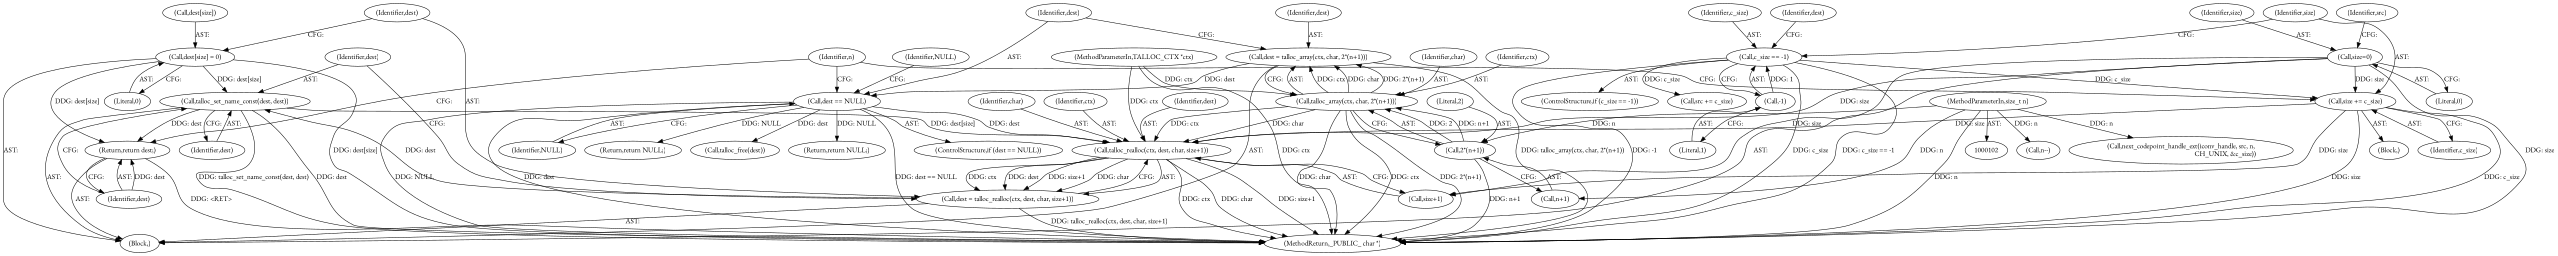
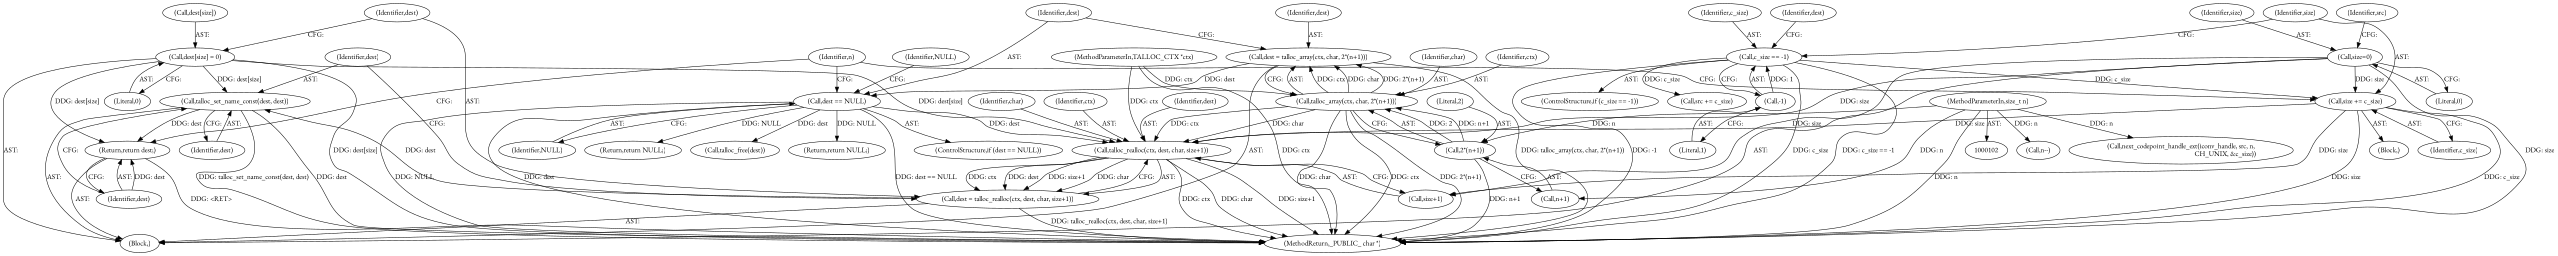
edge "(Call,talloc_set_name_const(dest, dest))" -> "(Call,talloc_realloc(ctx, dest, char, size+1))": now "(Call,dest[size] = 0)" -> "(Call,talloc_realloc(ctx, dest, char, size+1))"
